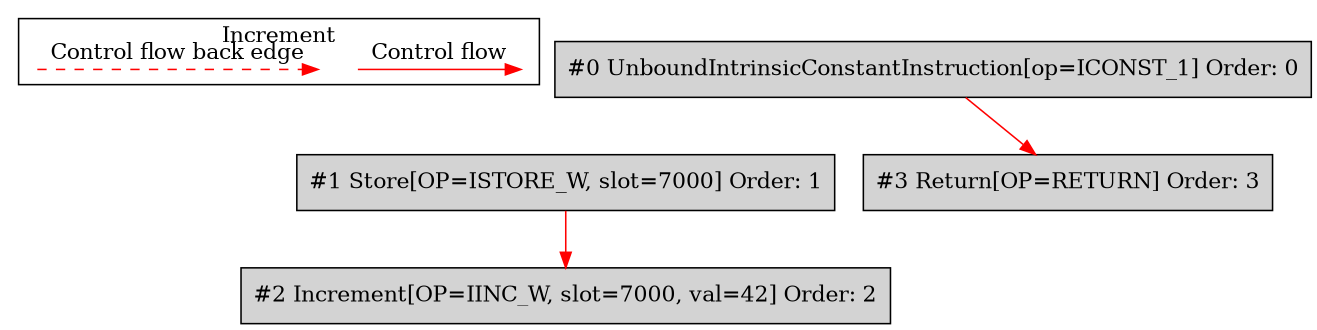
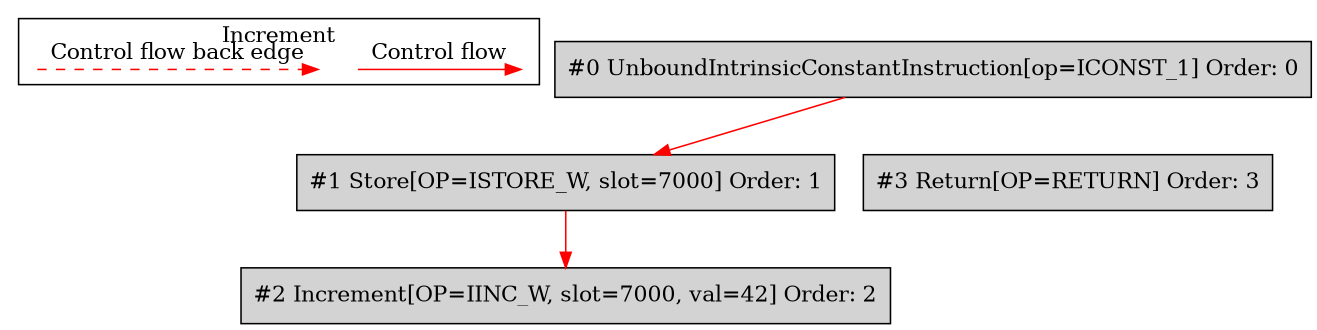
edge "#0 UnboundIntrinsicConstantInstruction[op=ICONST_1] Order: 0" -> "#3 Return[OP=RETURN] Order: 3": now "#0 UnboundIntrinsicConstantInstruction[op=ICONST_1] Order: 0" -> "#1 Store[OP=ISTORE_W, slot=7000] Order: 1"
